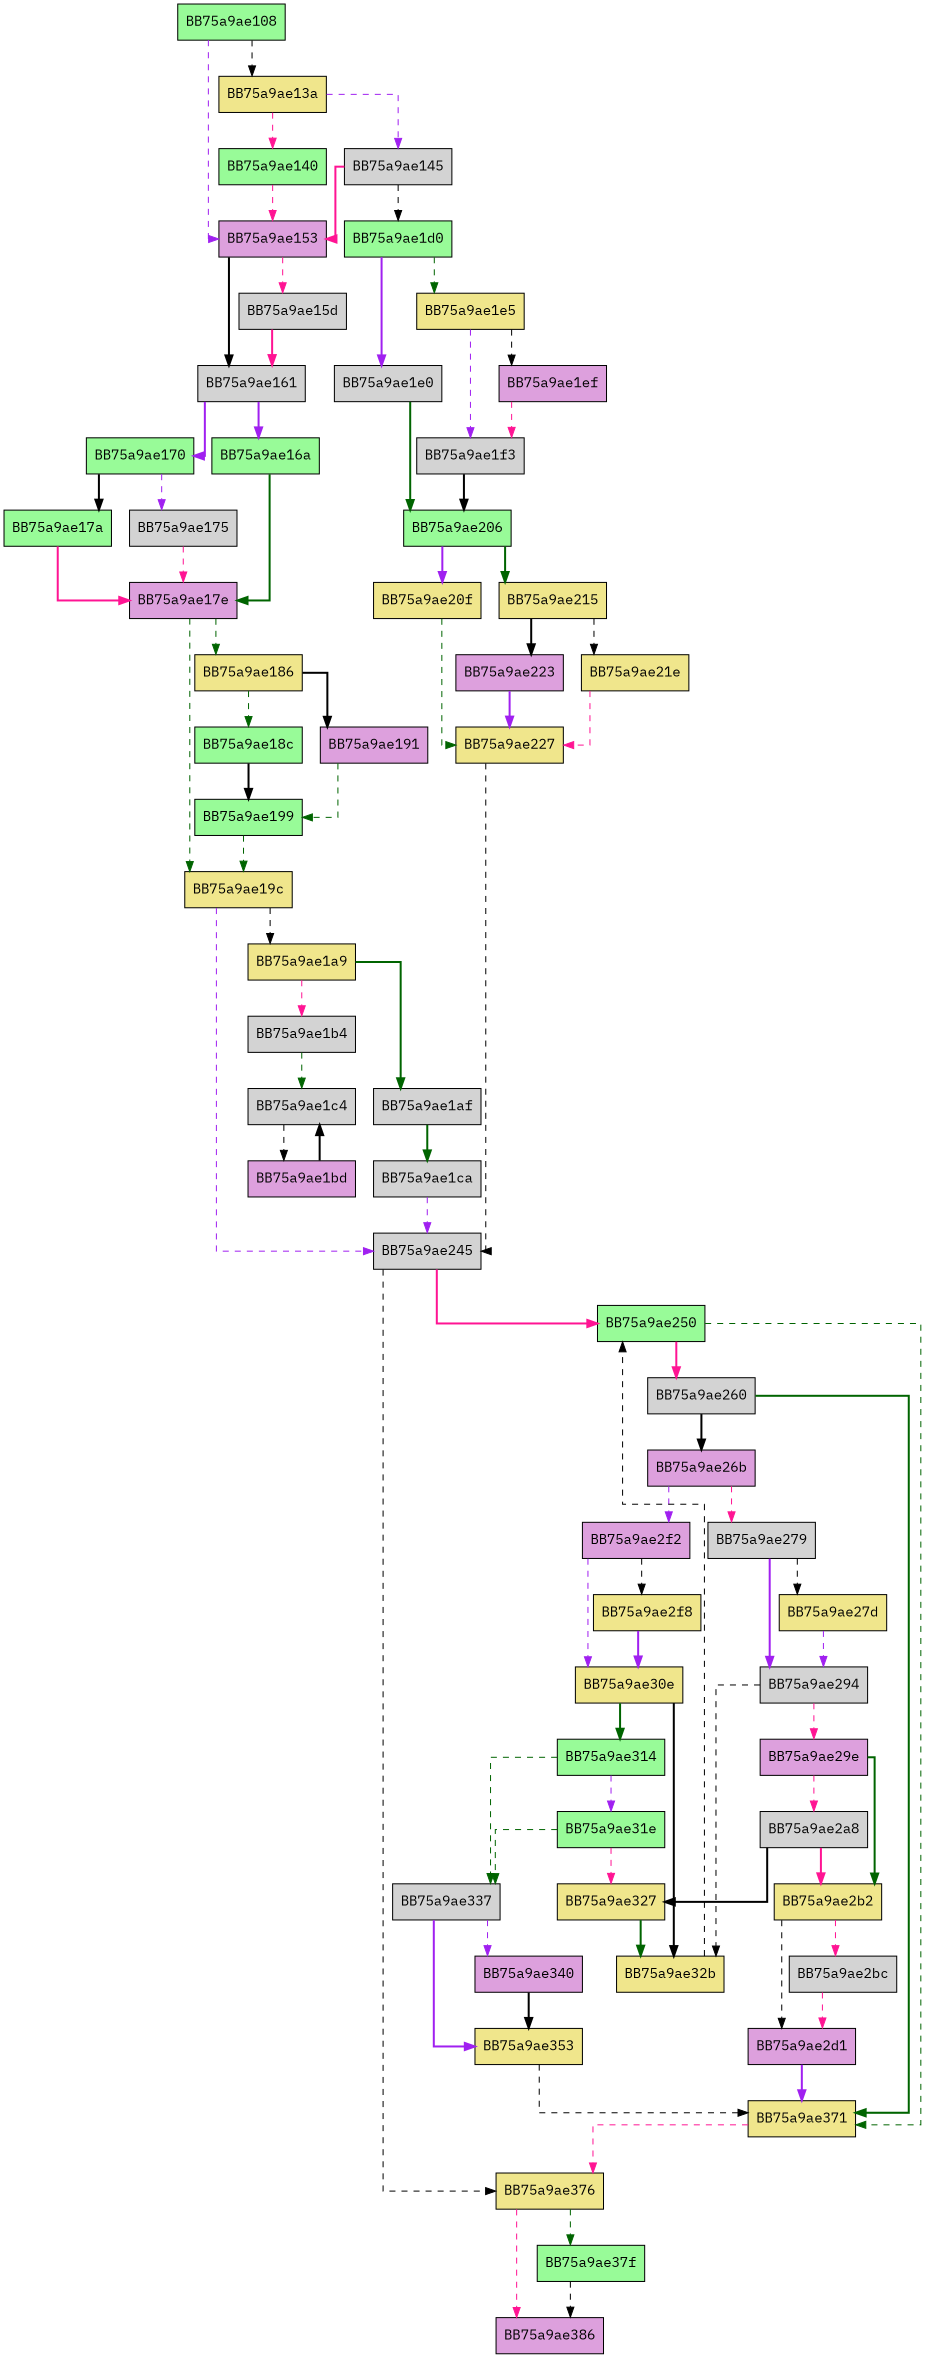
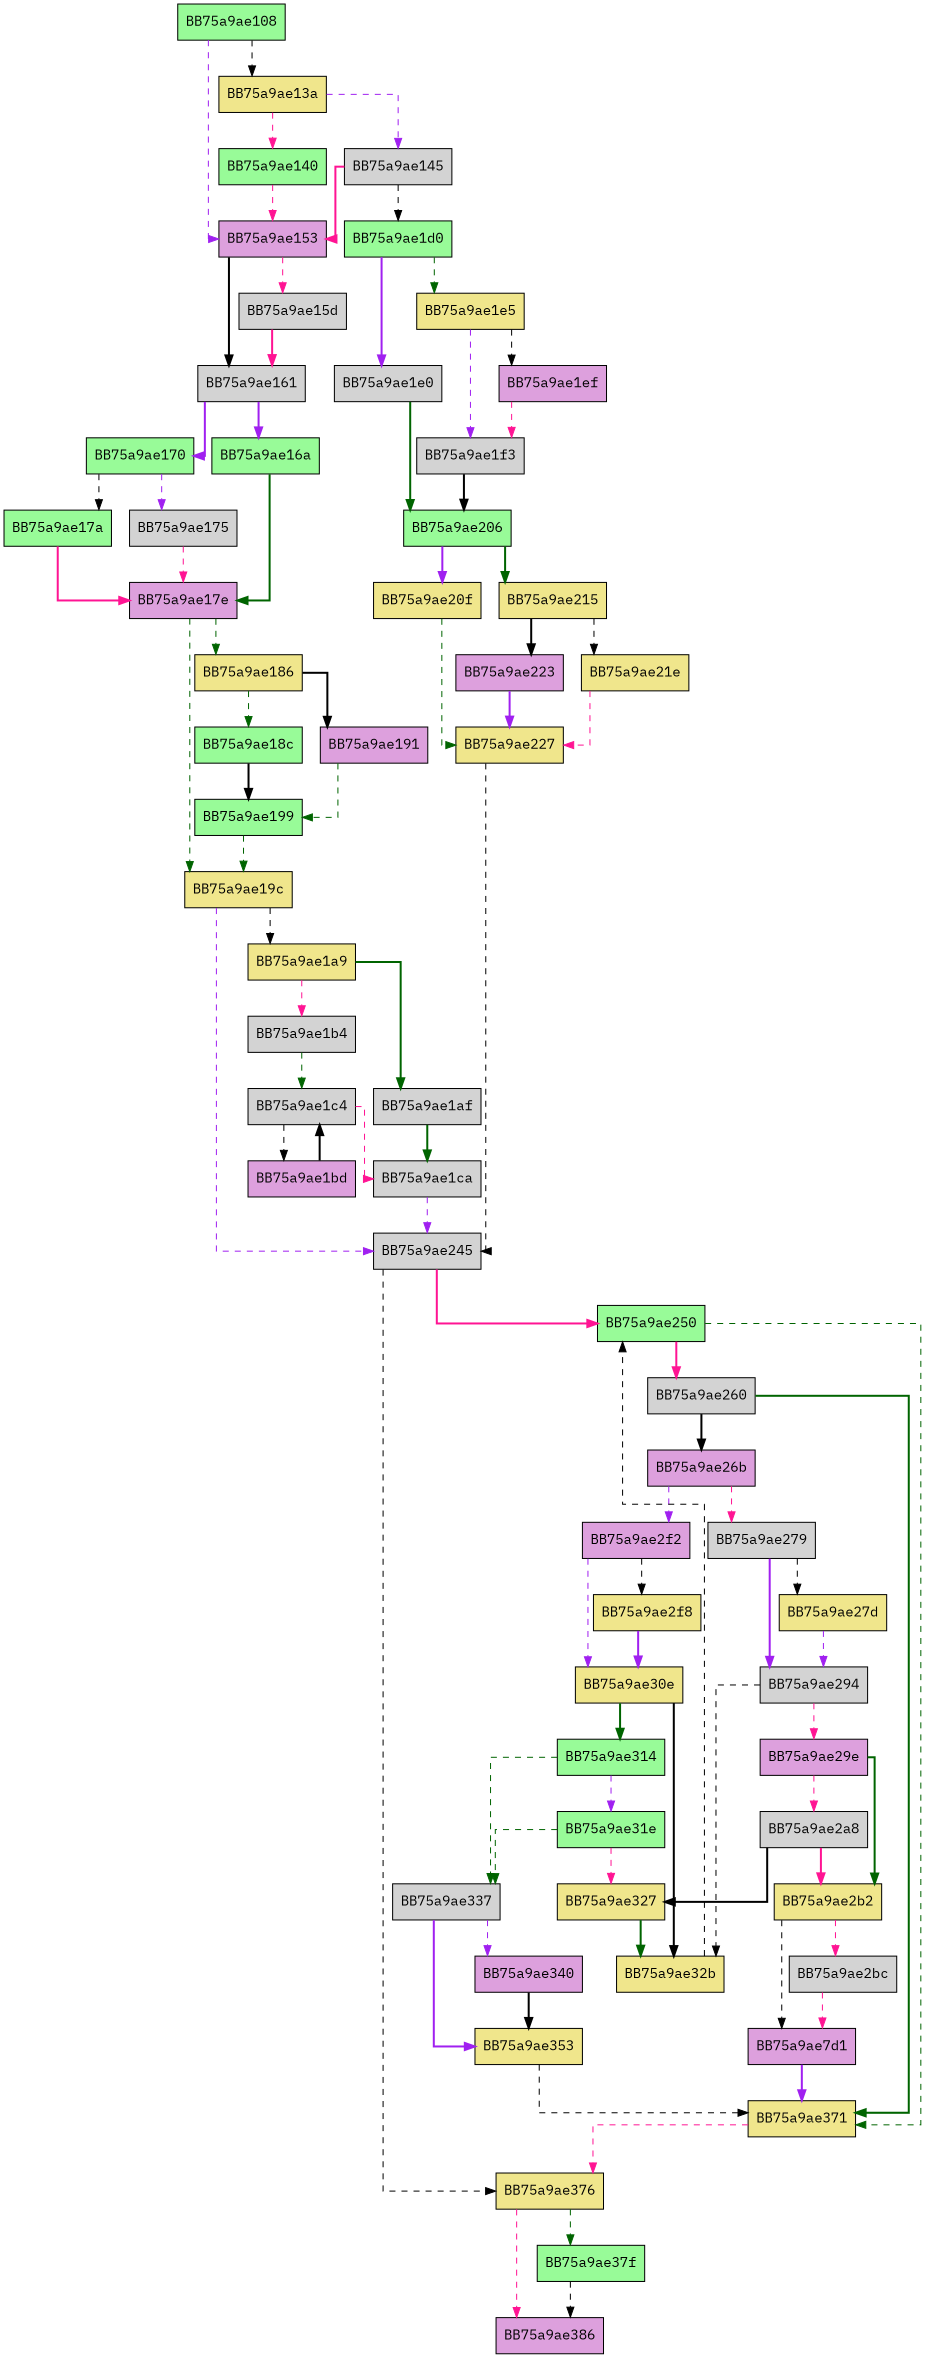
edge "BB75a9ae170" -> "BB75a9ae17a": style bold -> dashed
edge "BB75a9ae1c4" -> "BB75a9ae1ca": added
node "BB75a9ae2d1": label "BB75a9ae2d1" -> "BB75a9ae7d1"
